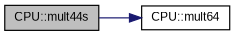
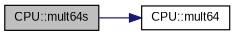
node "CPU::mult44s": label "CPU::mult44s" -> "CPU::mult64s"
